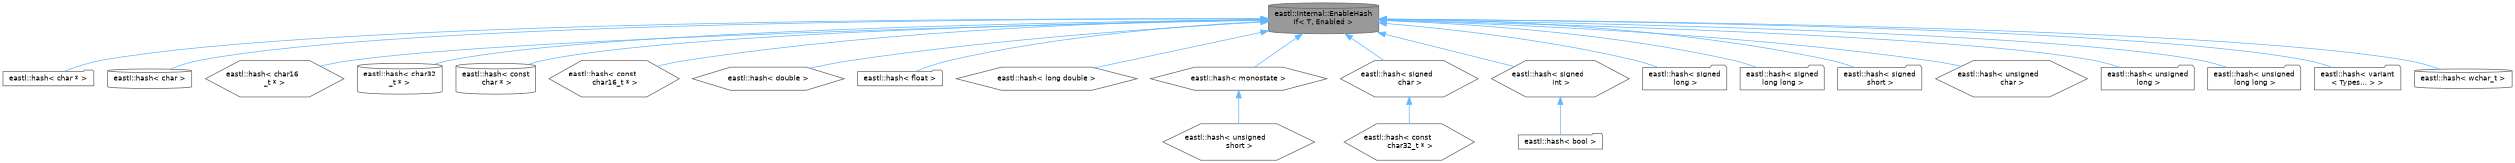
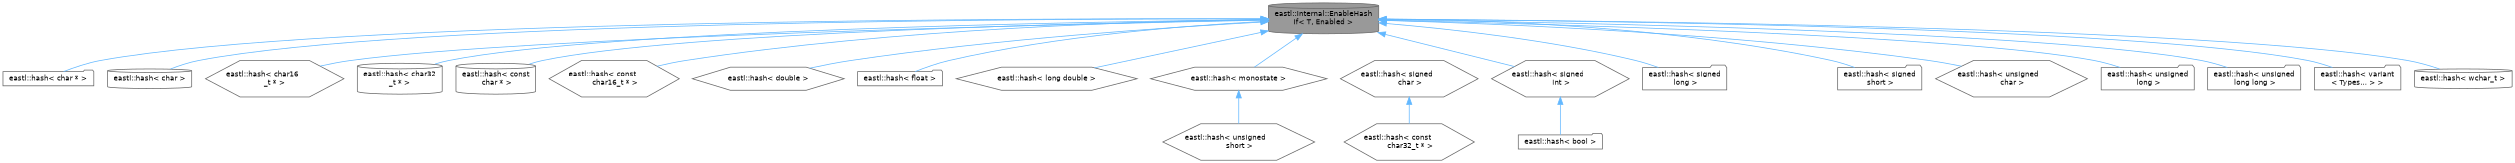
edge "eastl::hash< signed char >" -> "eastl::Internal::EnableHash If< T, Enabled >": removed
node "eastl::hash< signed long long >": removed
